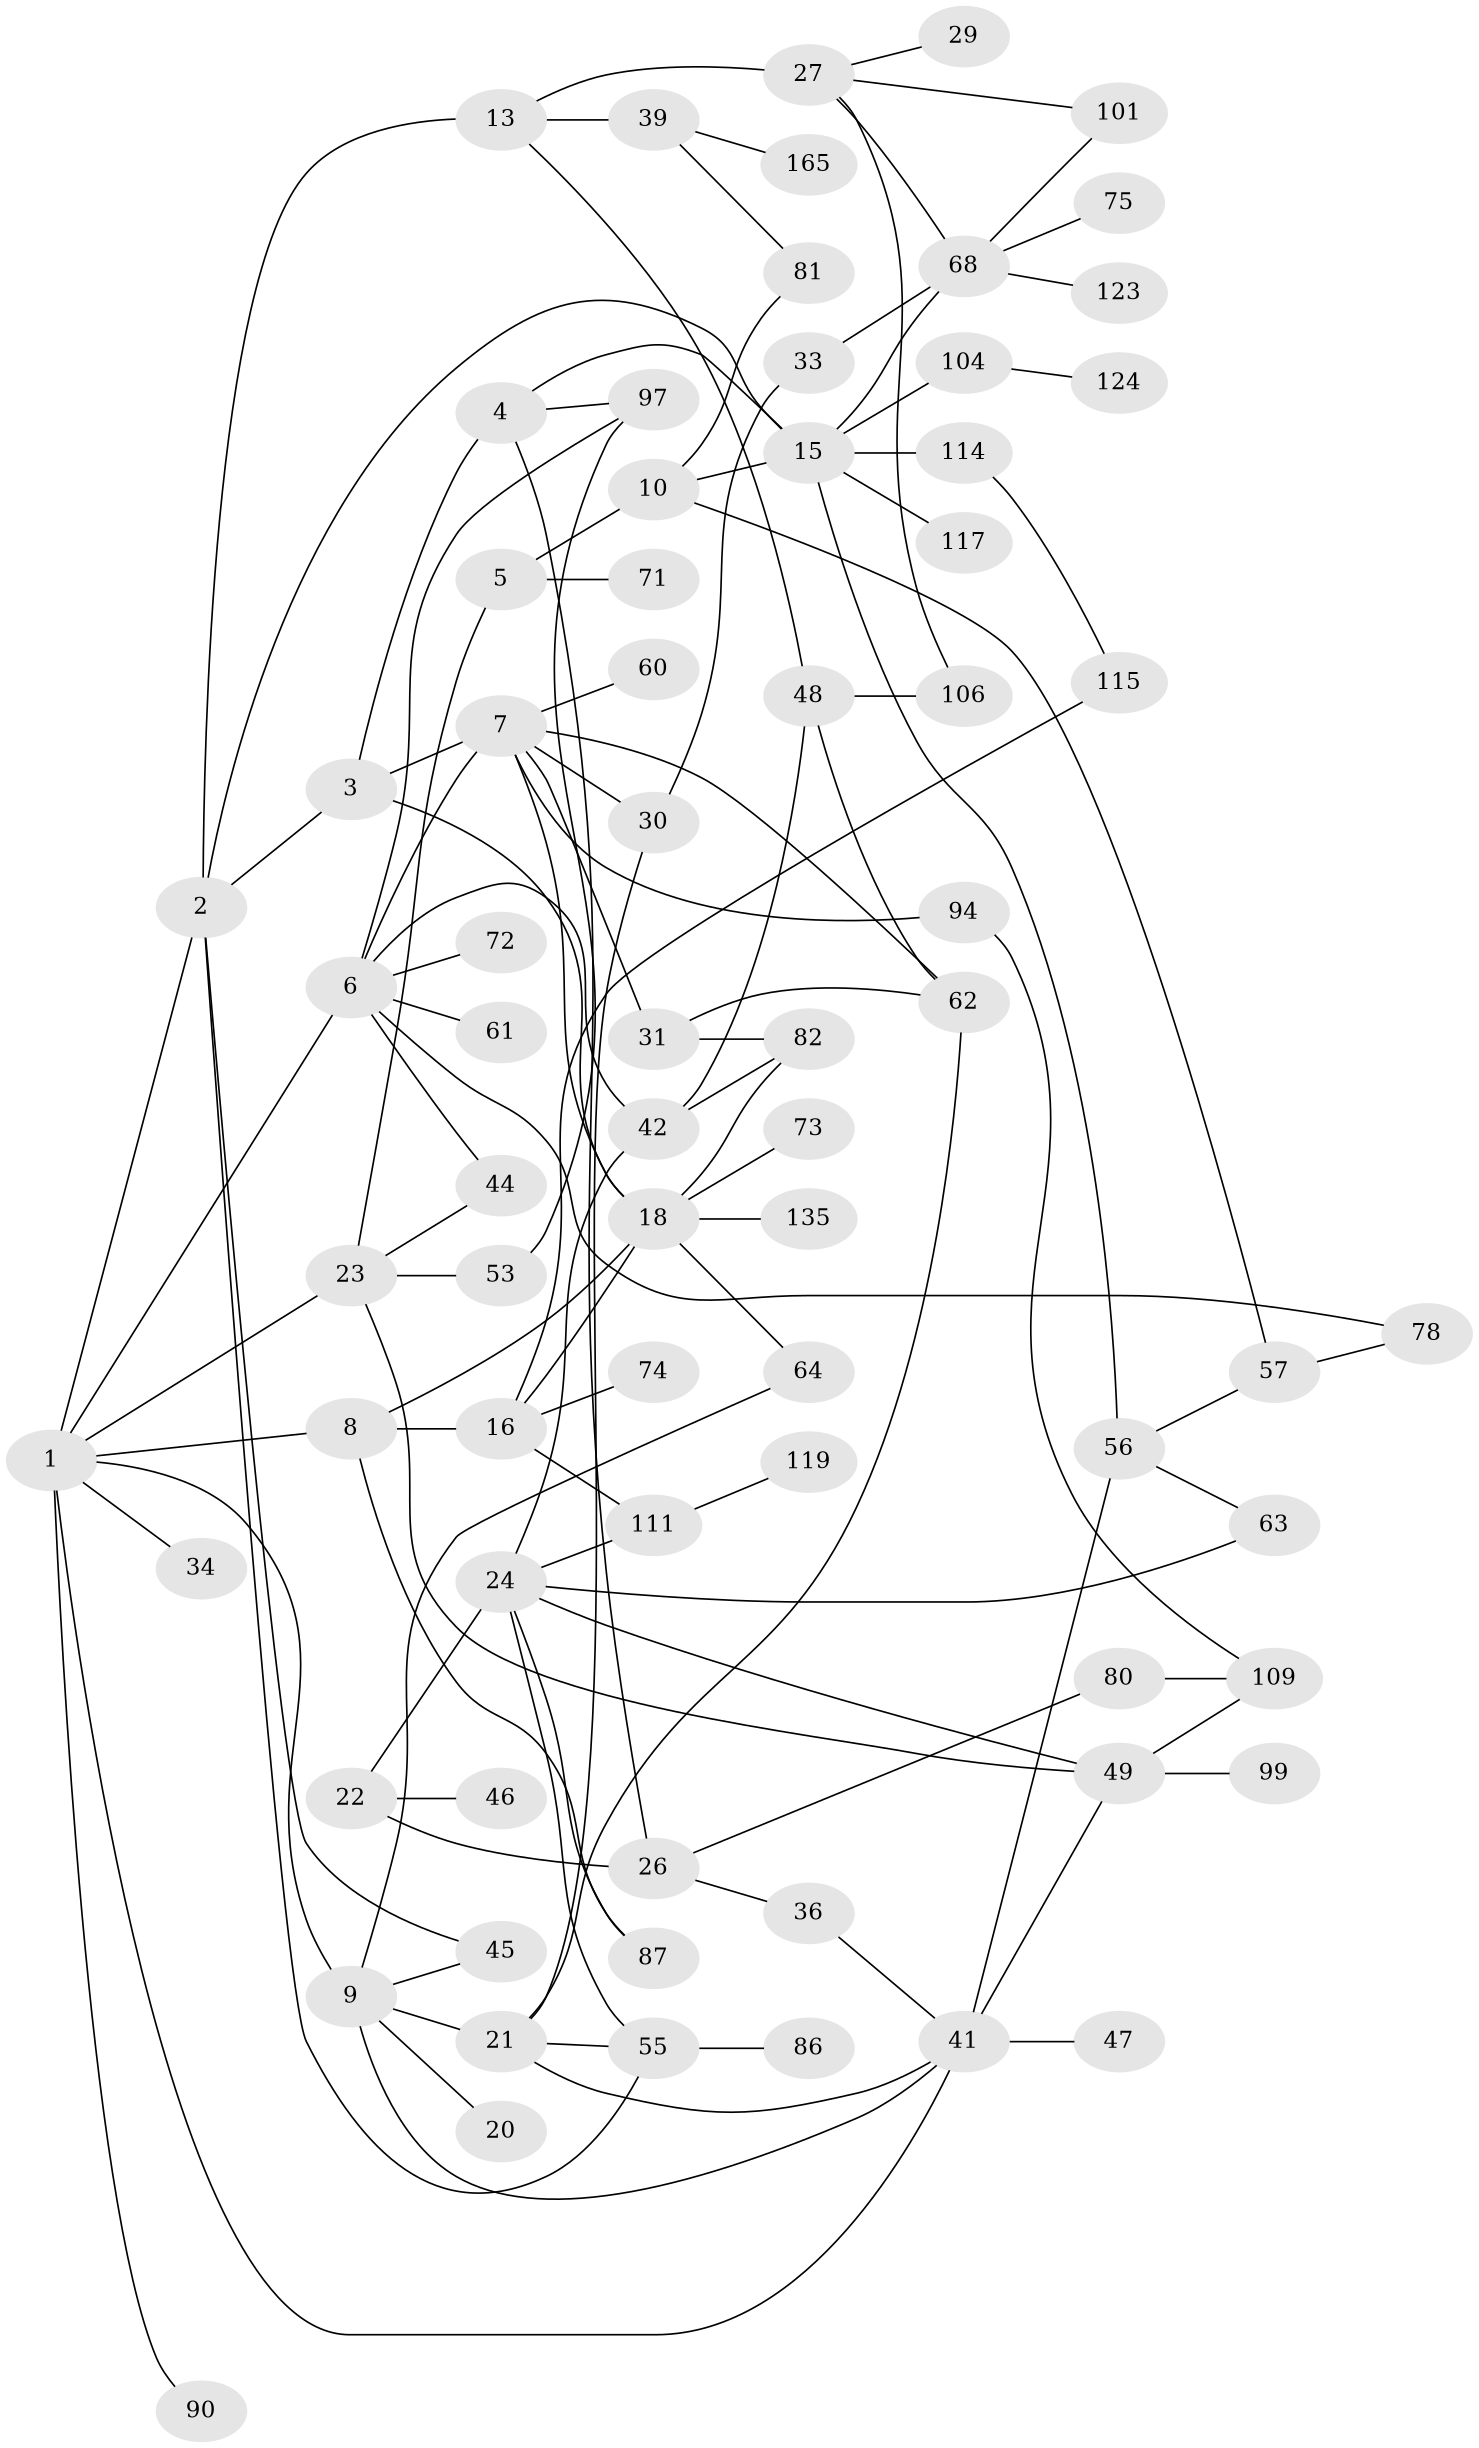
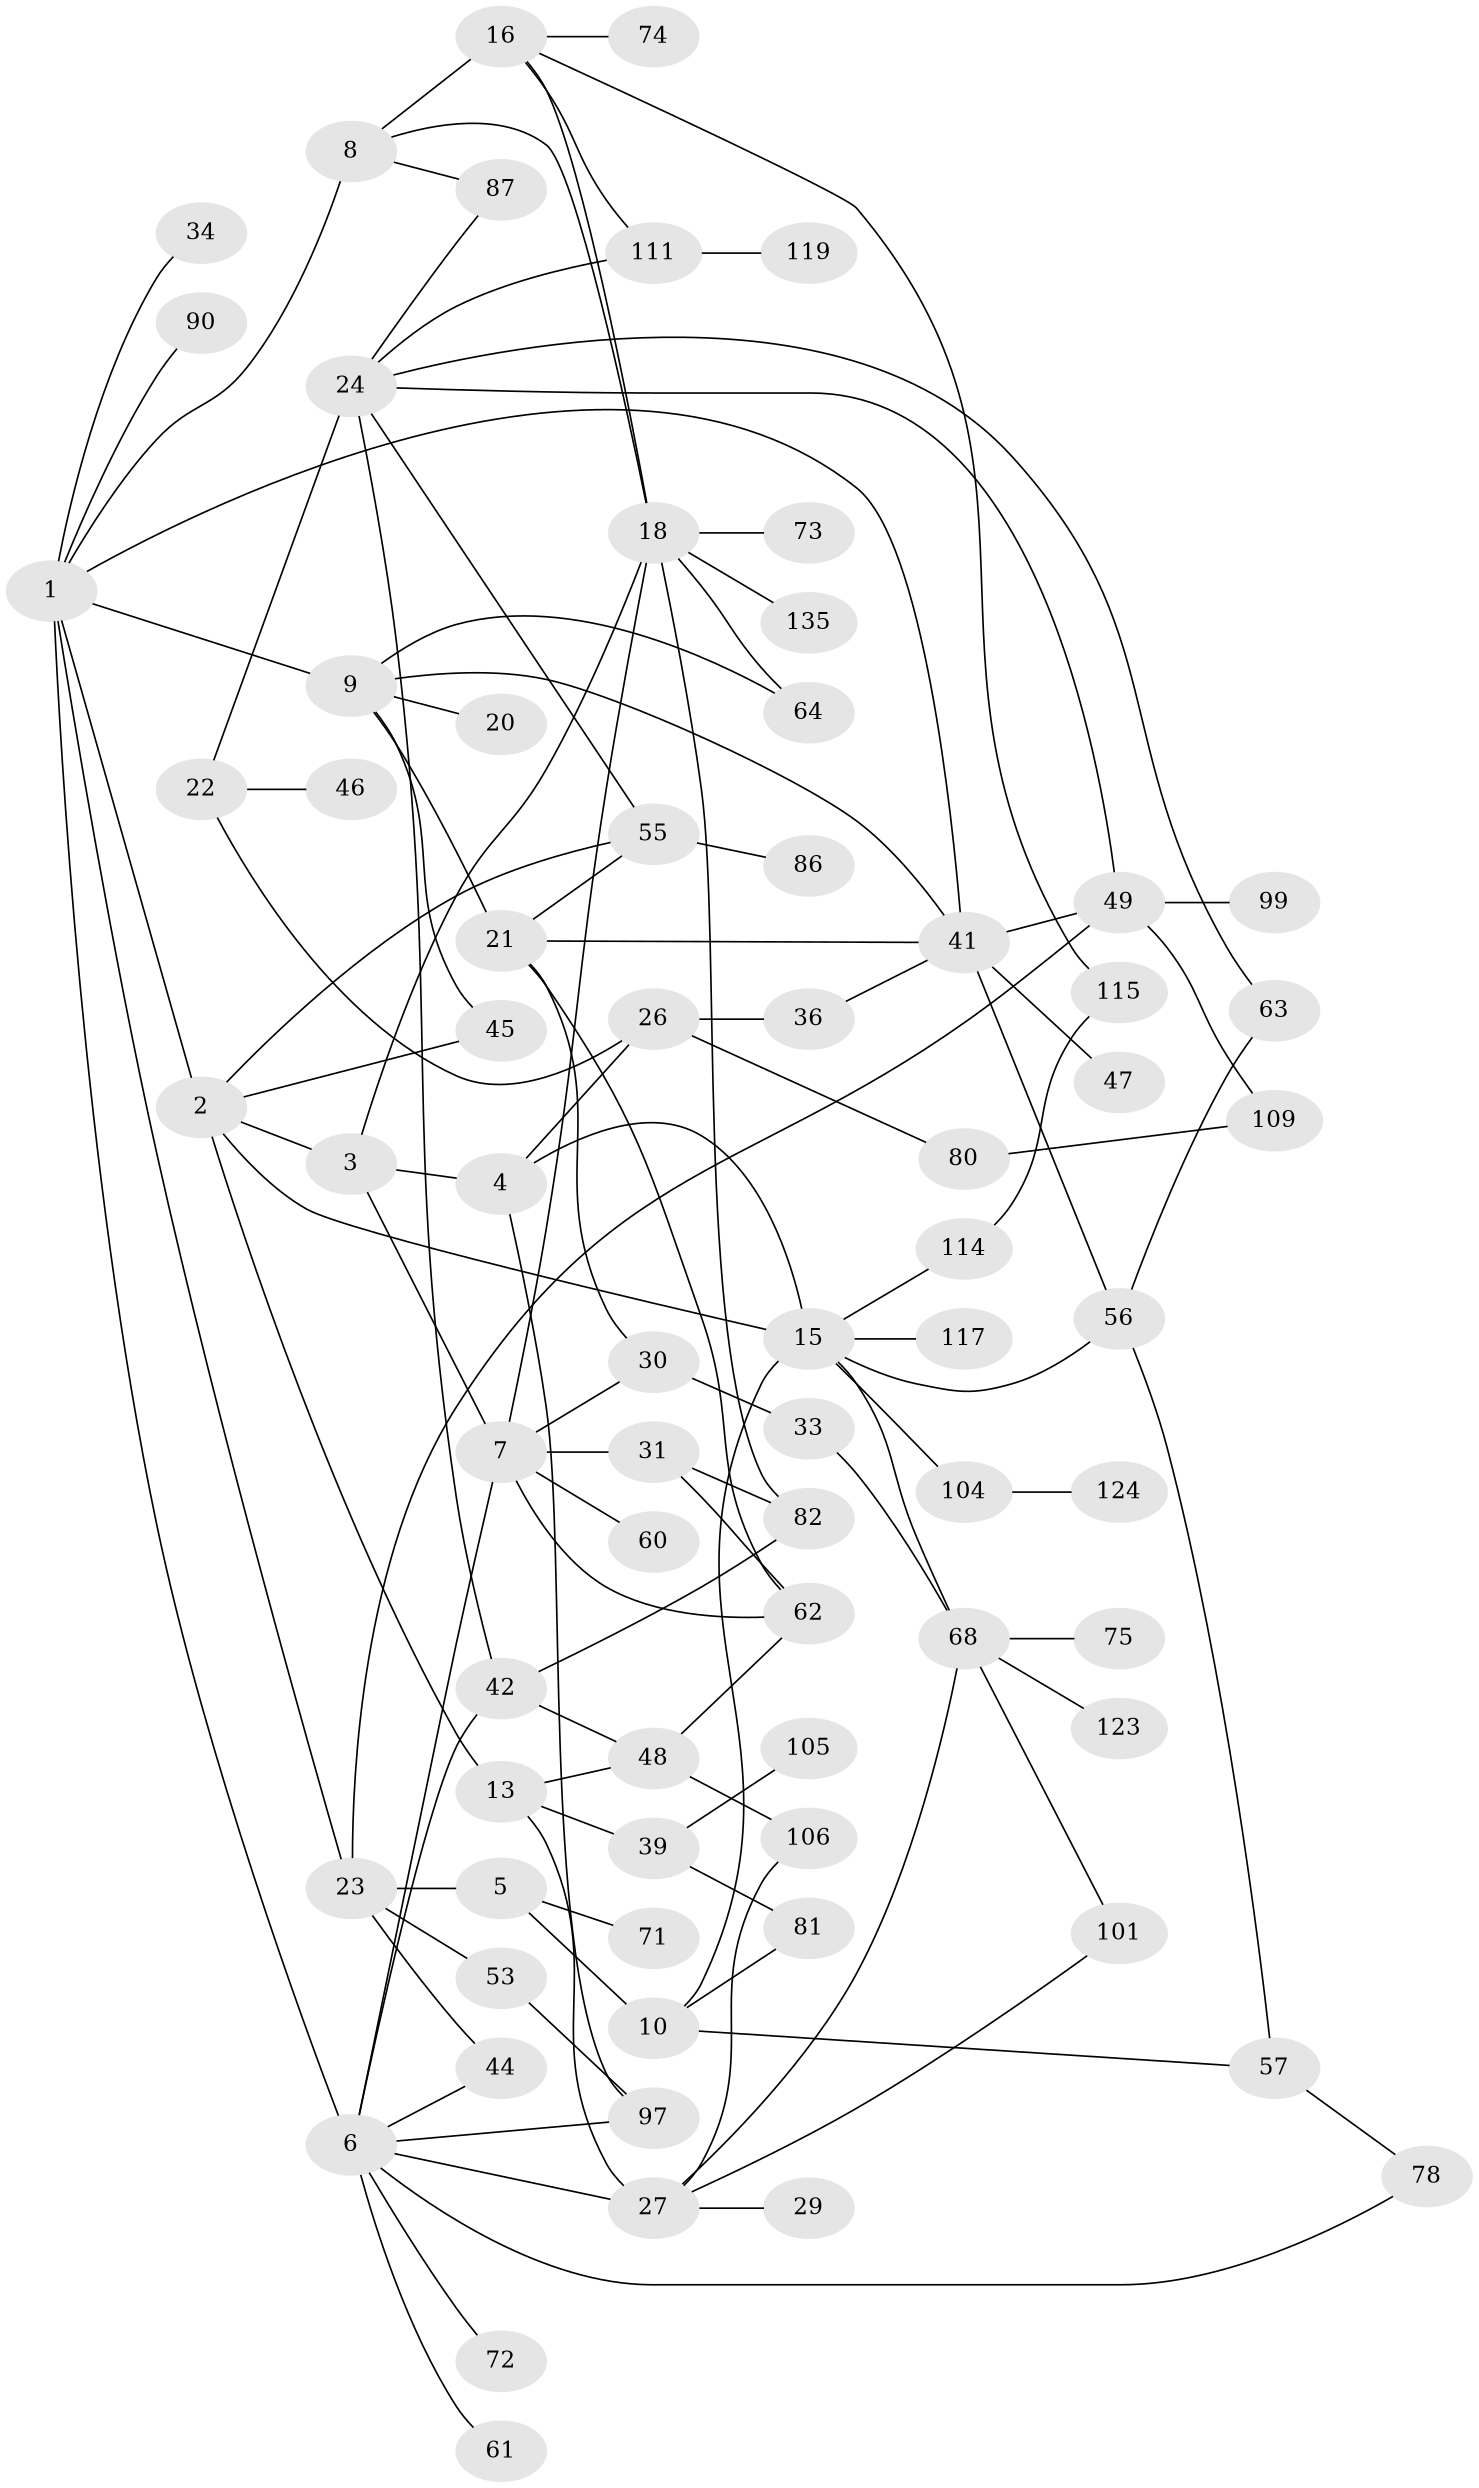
node "165": label "165" -> "105"
node "94": removed
edge "6" -- "27": added
